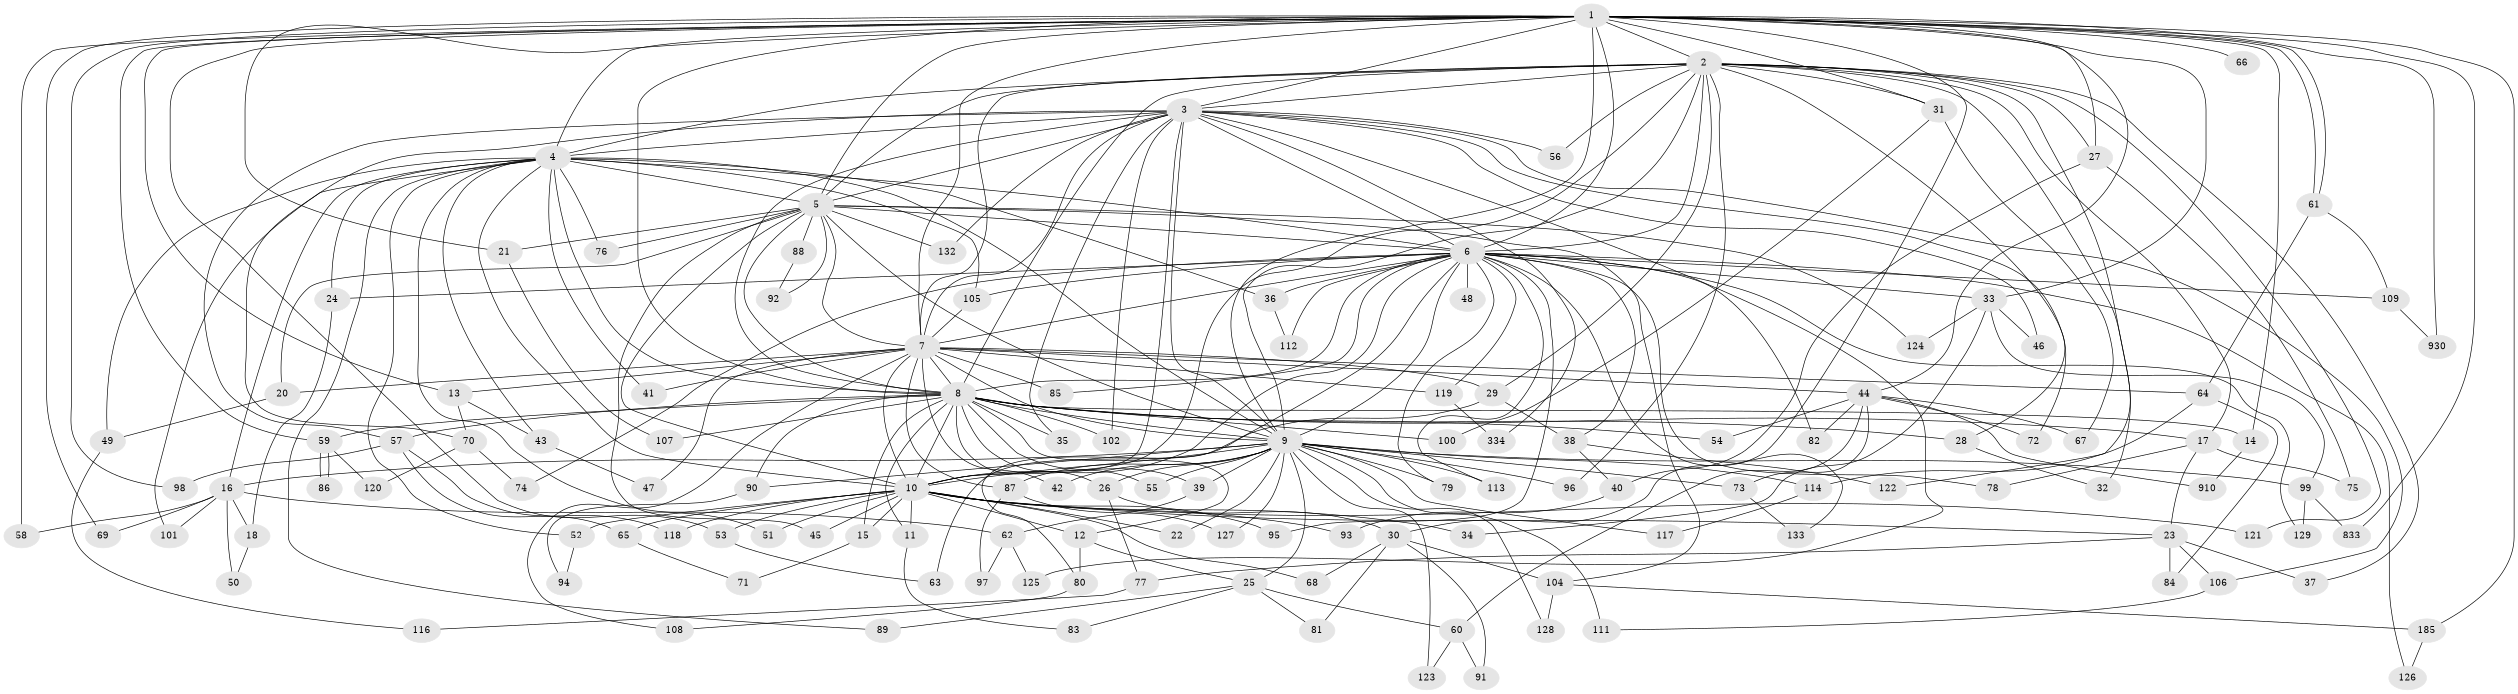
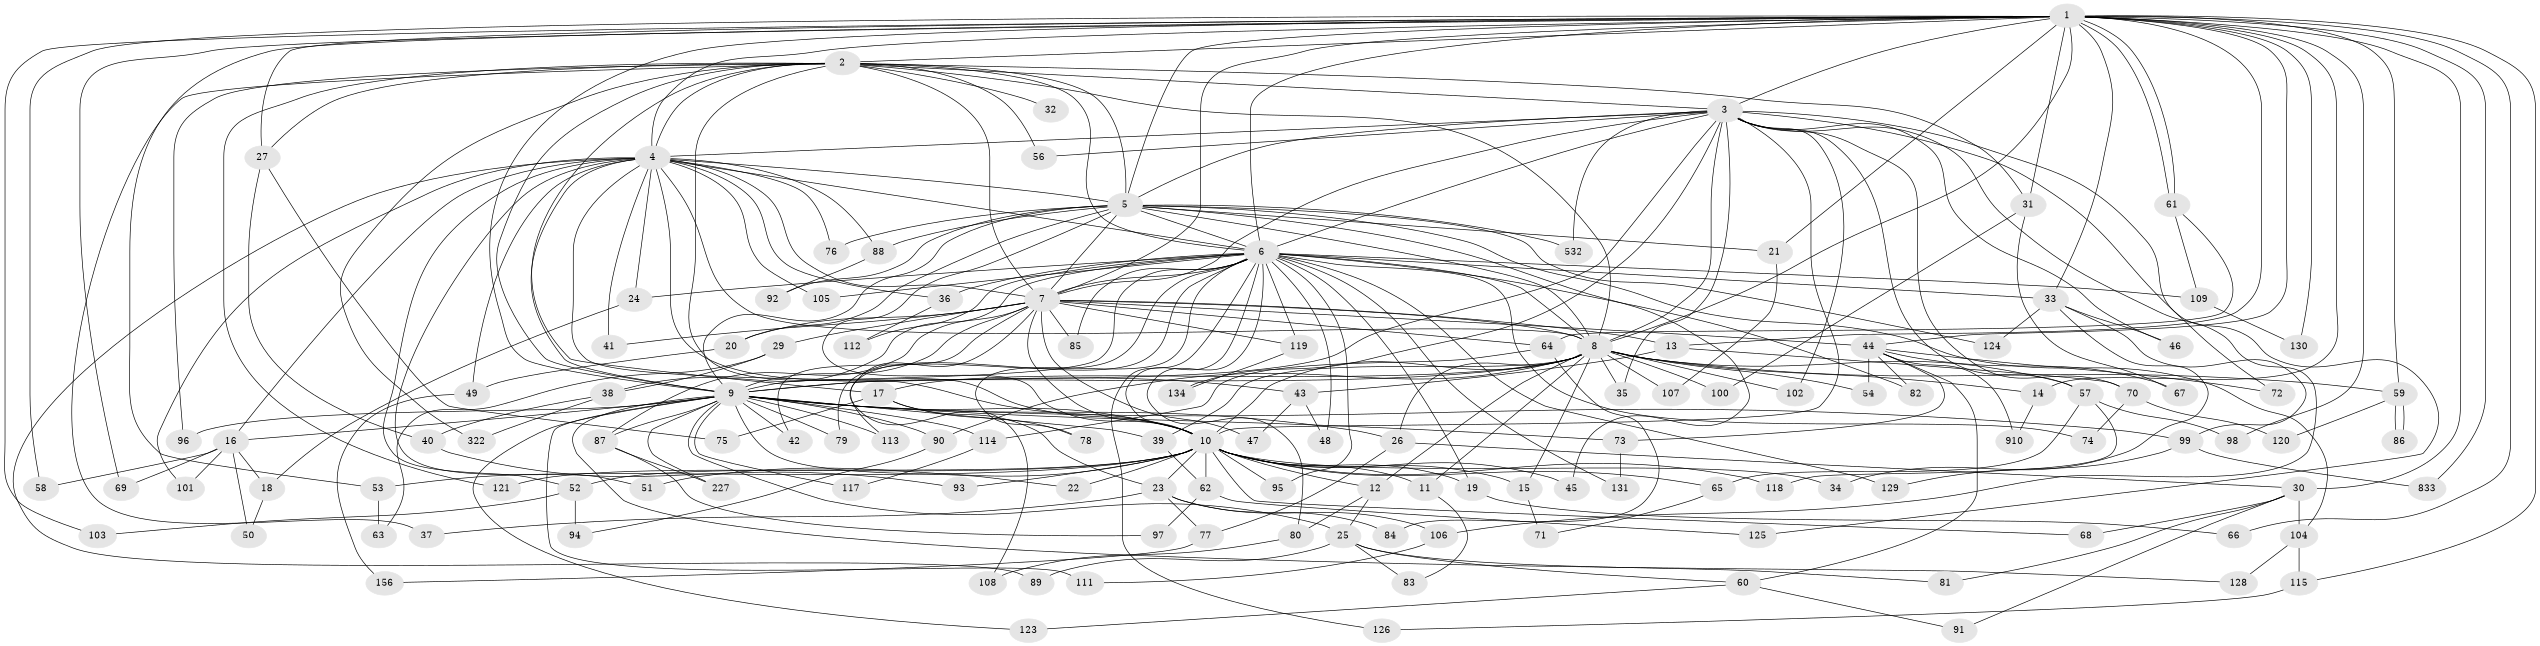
edge "4" -- "88": added
node "132": label "132" -> "532"
edge "2" -- "29": removed
edge "105" -- "7": now "4" -- "7"
node "930": label "930" -> "130"
edge "43" -- "48": added
node "334": label "334" -> "134"
node "28": removed
node "55": removed
node "19": added
node "122": label "122" -> "322"
edge "16" -- "62": now "10" -- "62"
node "103": added
node "127": label "127" -> "227"
node "133": label "133" -> "131"
node "116": label "116" -> "156"
node "185": label "185" -> "115"
